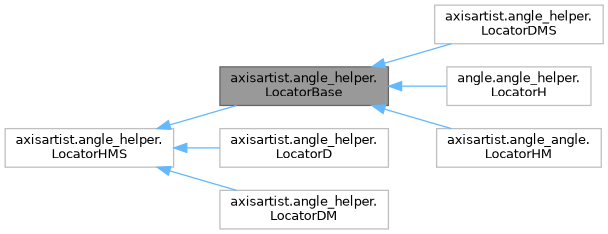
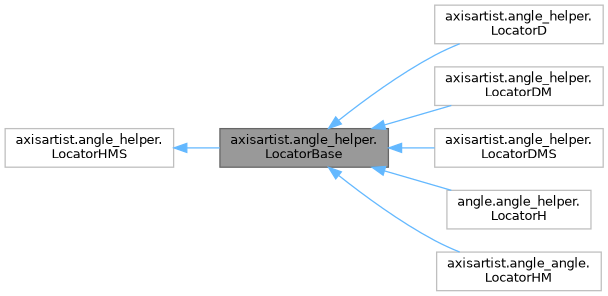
edge "axisartist.angle_helper. LocatorD" -> "axisartist.angle_helper. LocatorHMS": now "axisartist.angle_helper. LocatorD" -> "axisartist.angle_helper. LocatorBase"
edge "axisartist.angle_helper. LocatorDM" -> "axisartist.angle_helper. LocatorHMS": now "axisartist.angle_helper. LocatorDM" -> "axisartist.angle_helper. LocatorBase"
